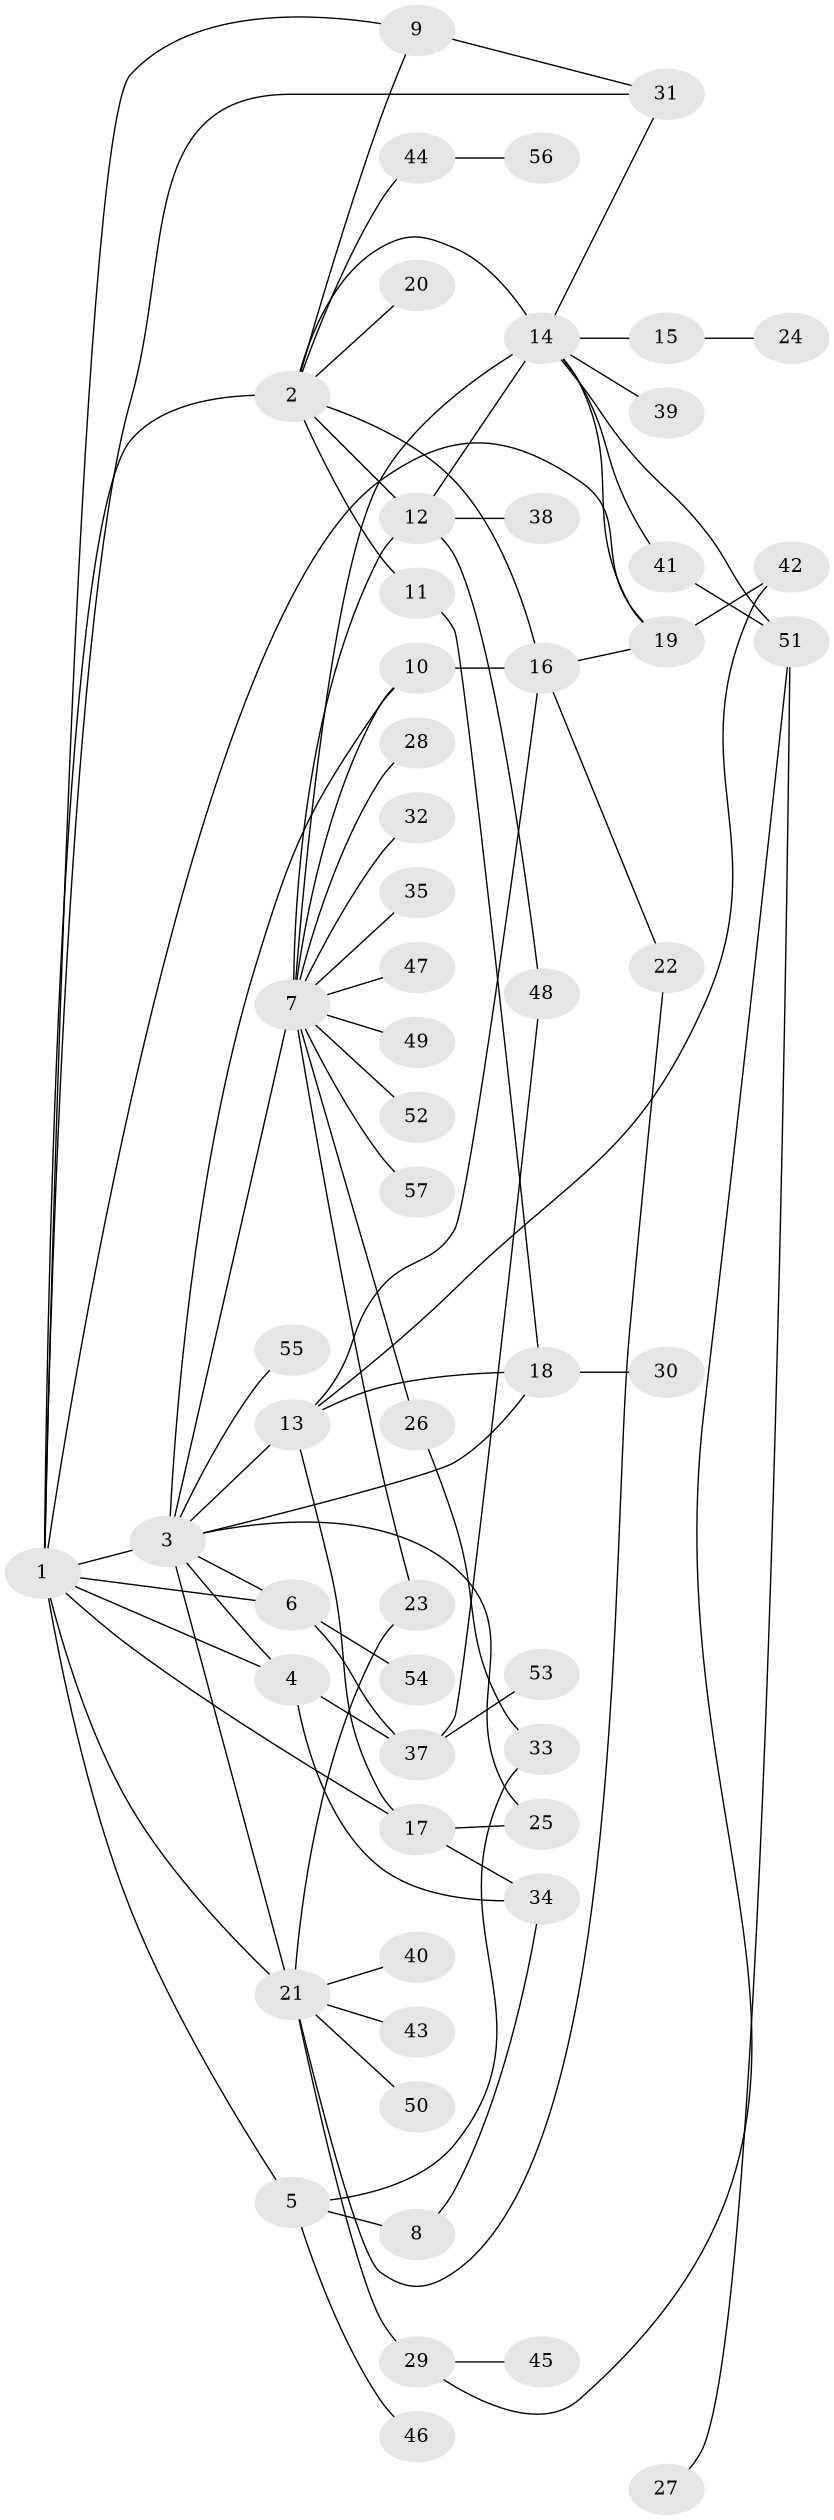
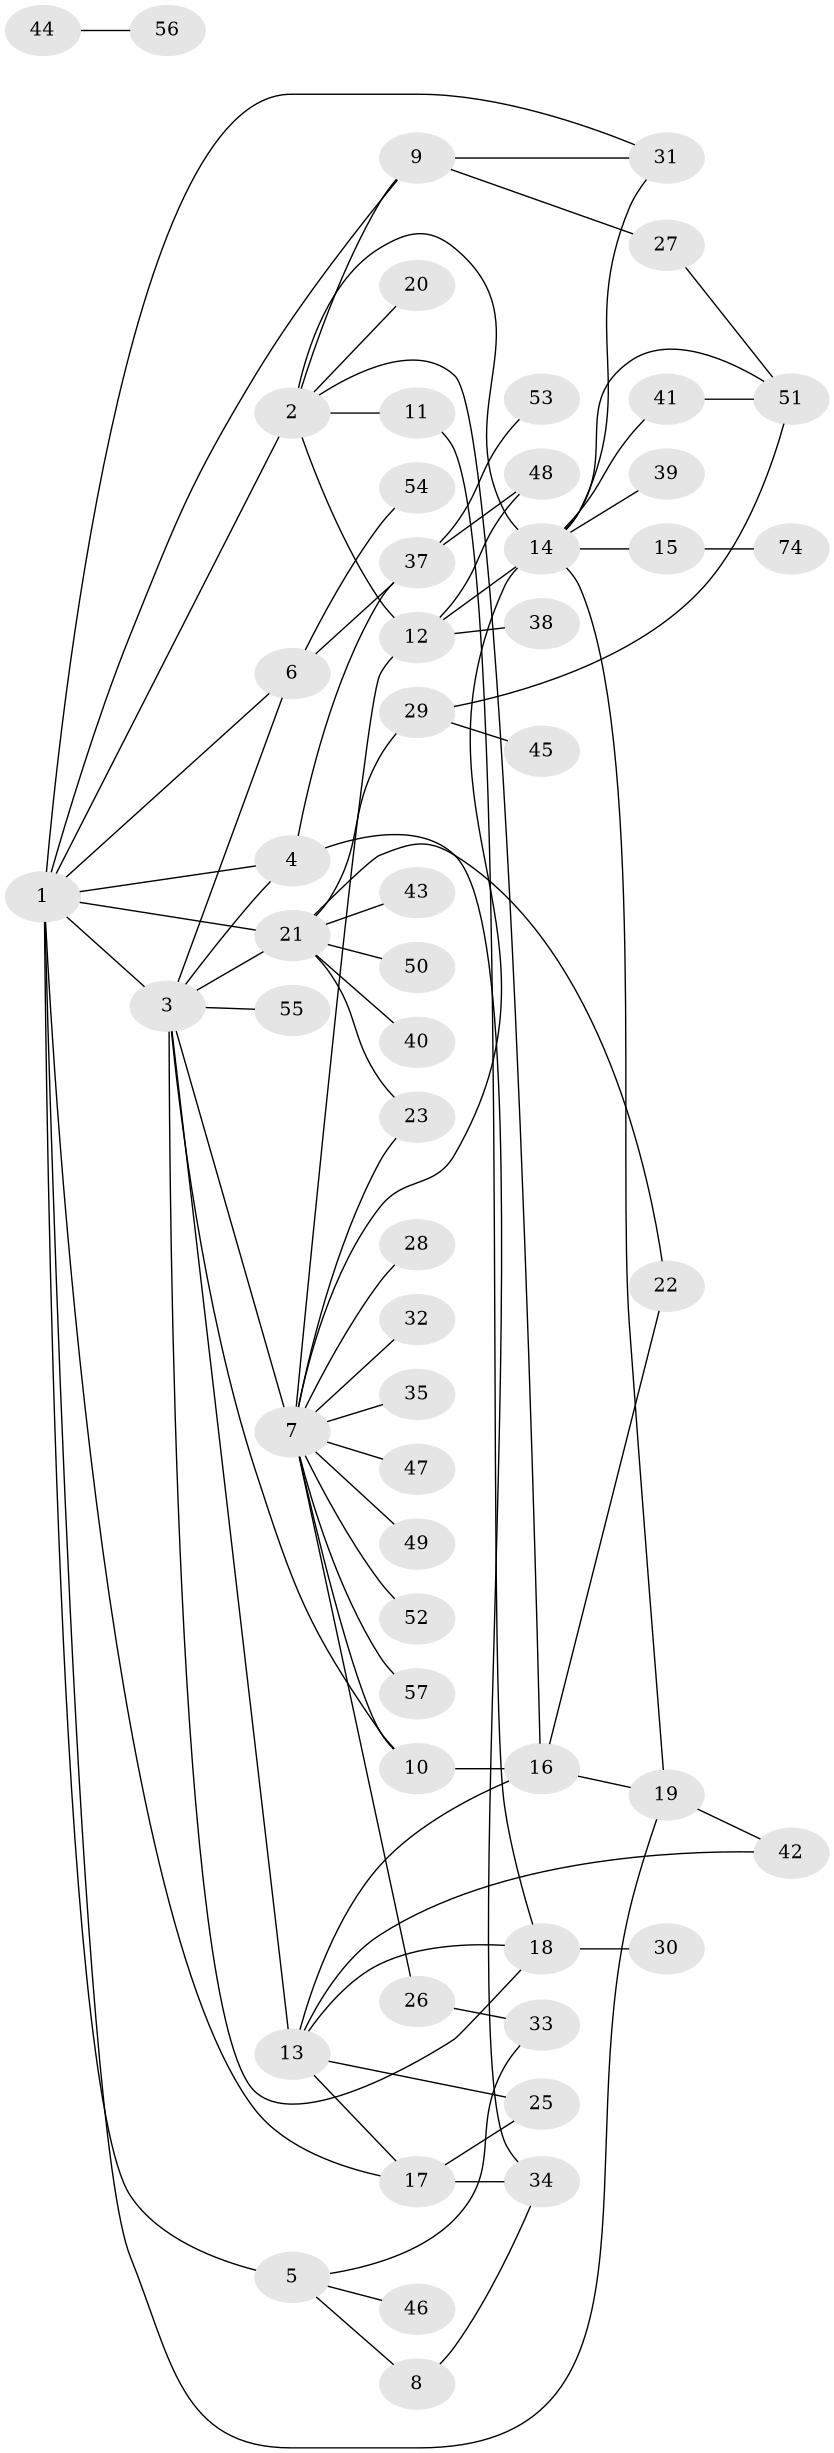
edge "9" -- "27": added
edge "44" -- "2": removed
node "24": label "24" -> "74"
edge "3" -- "25": now "13" -- "25"
